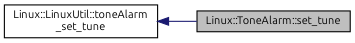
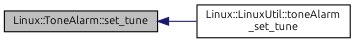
edge "Linux::ToneAlarm::set_tune" -> "Linux::LinuxUtil::toneAlarm _set_tune": reversed
